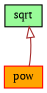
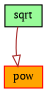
edge "pow" -> "sqrt": reversed
